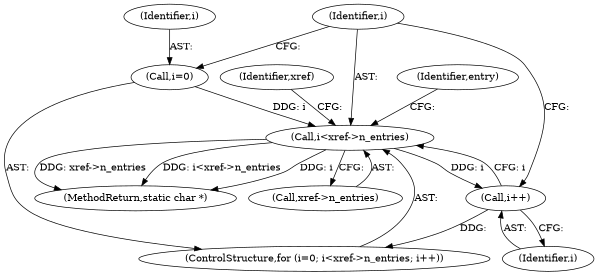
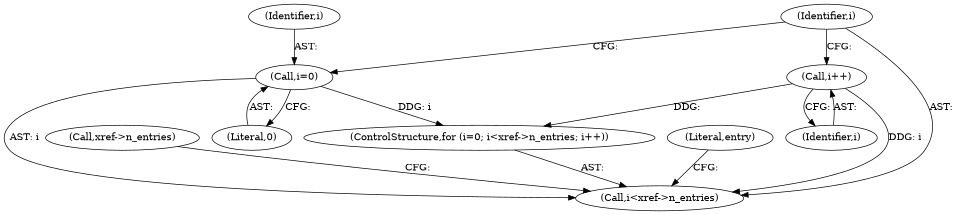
node "(Identifier,xref)": removed
node "(Identifier,entry)": label "(Identifier,entry)" -> "(Literal,entry)"
edge "(Call,i=0)" -> "(Call,i<xref->n_entries)": label "DDG: i" -> "AST: i"
node "(Literal,0)": added
edge "(Call,i<xref->n_entries)" -> "(Call,i++)": removed, label "DDG: i"
edge "(Call,i<xref->n_entries)" -> "(Call,xref->n_entries)": removed, label "CFG:"
edge "(Call,i=0)" -> "(ControlStructure,for (i=0; i<xref->n_entries; i++))": label "AST: " -> "DDG: i"
edge "(Call,xref->n_entries)" -> "(Call,i<xref->n_entries)": label "AST: " -> "CFG: "
edge "(Call,i++)" -> "(Call,i<xref->n_entries)": label "CFG: i" -> "DDG: i"
node "(MethodReturn,static char *)": removed
